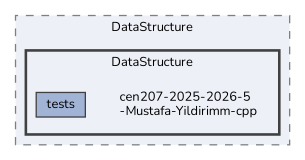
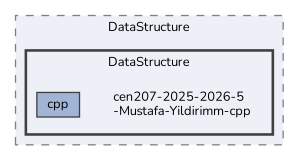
node "tests": label "tests" -> "cpp"
